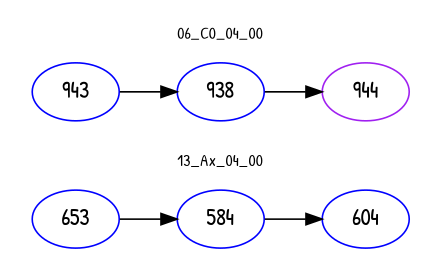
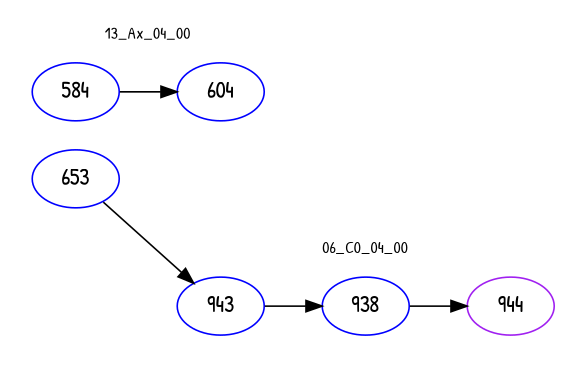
edge "653" -> "584": now "653" -> "943"
